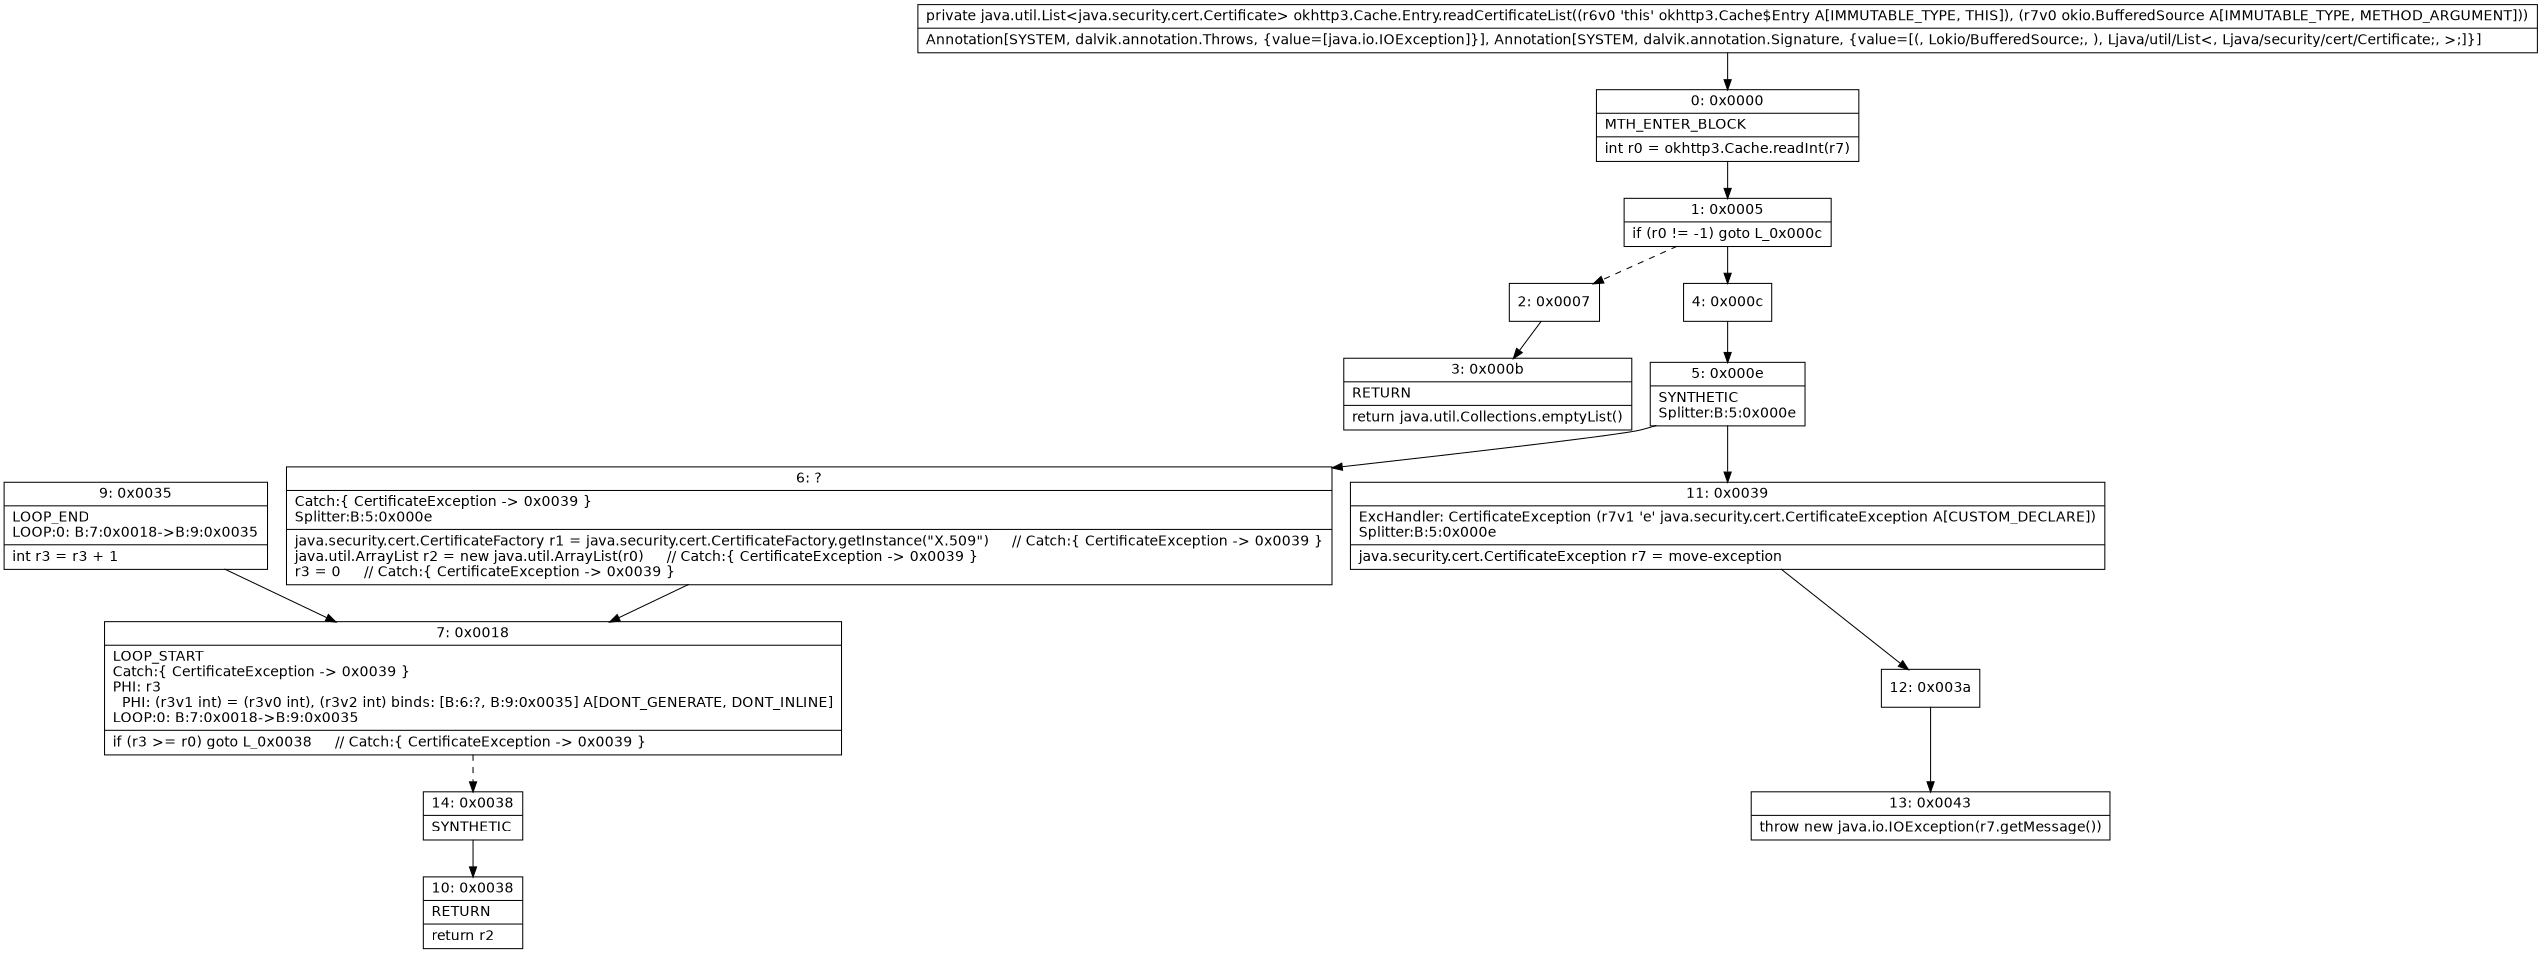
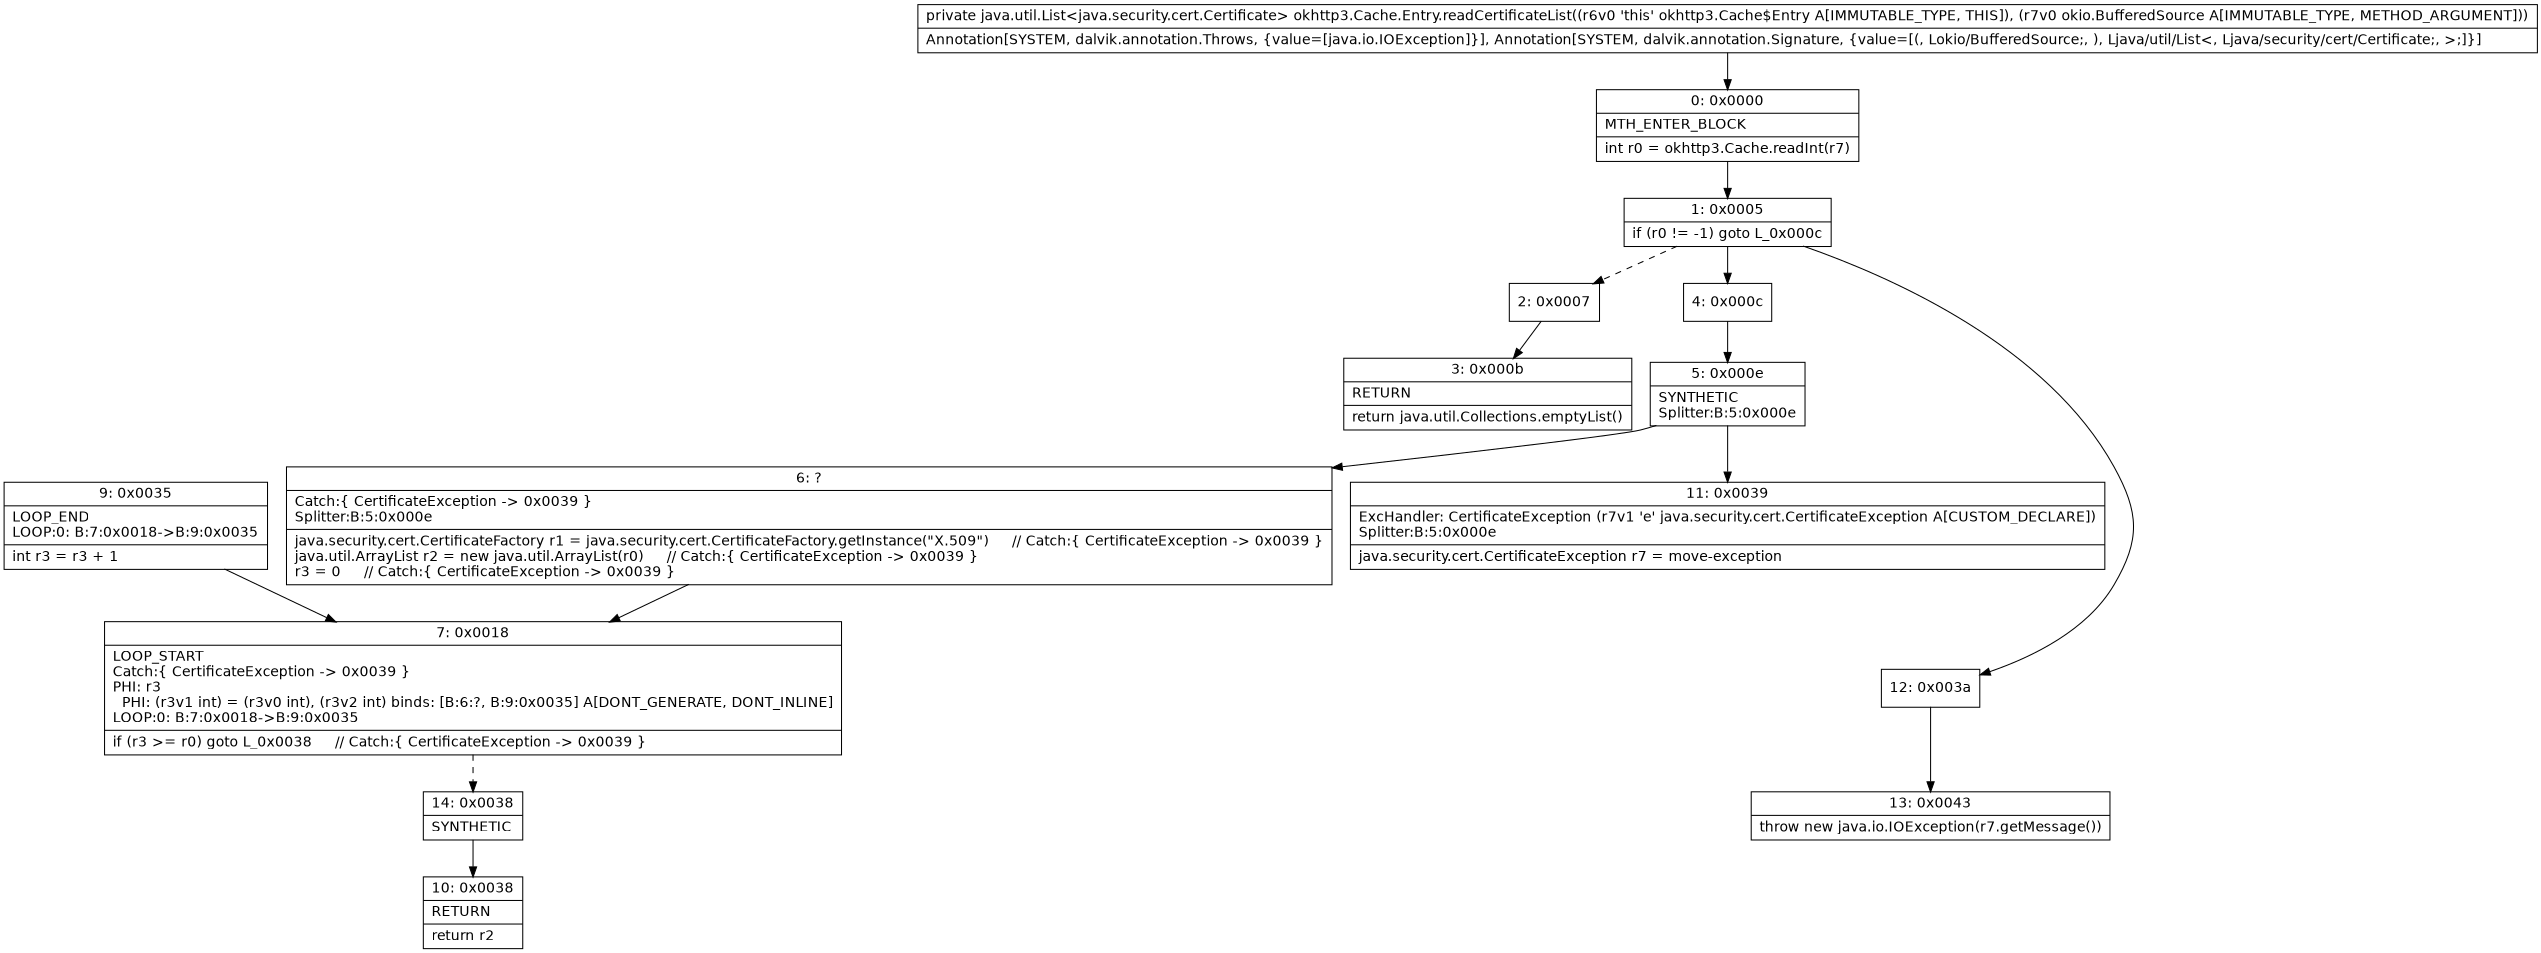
edge "11: 0x0039" -> "12: 0x003a": now "1: 0x0005" -> "12: 0x003a"
